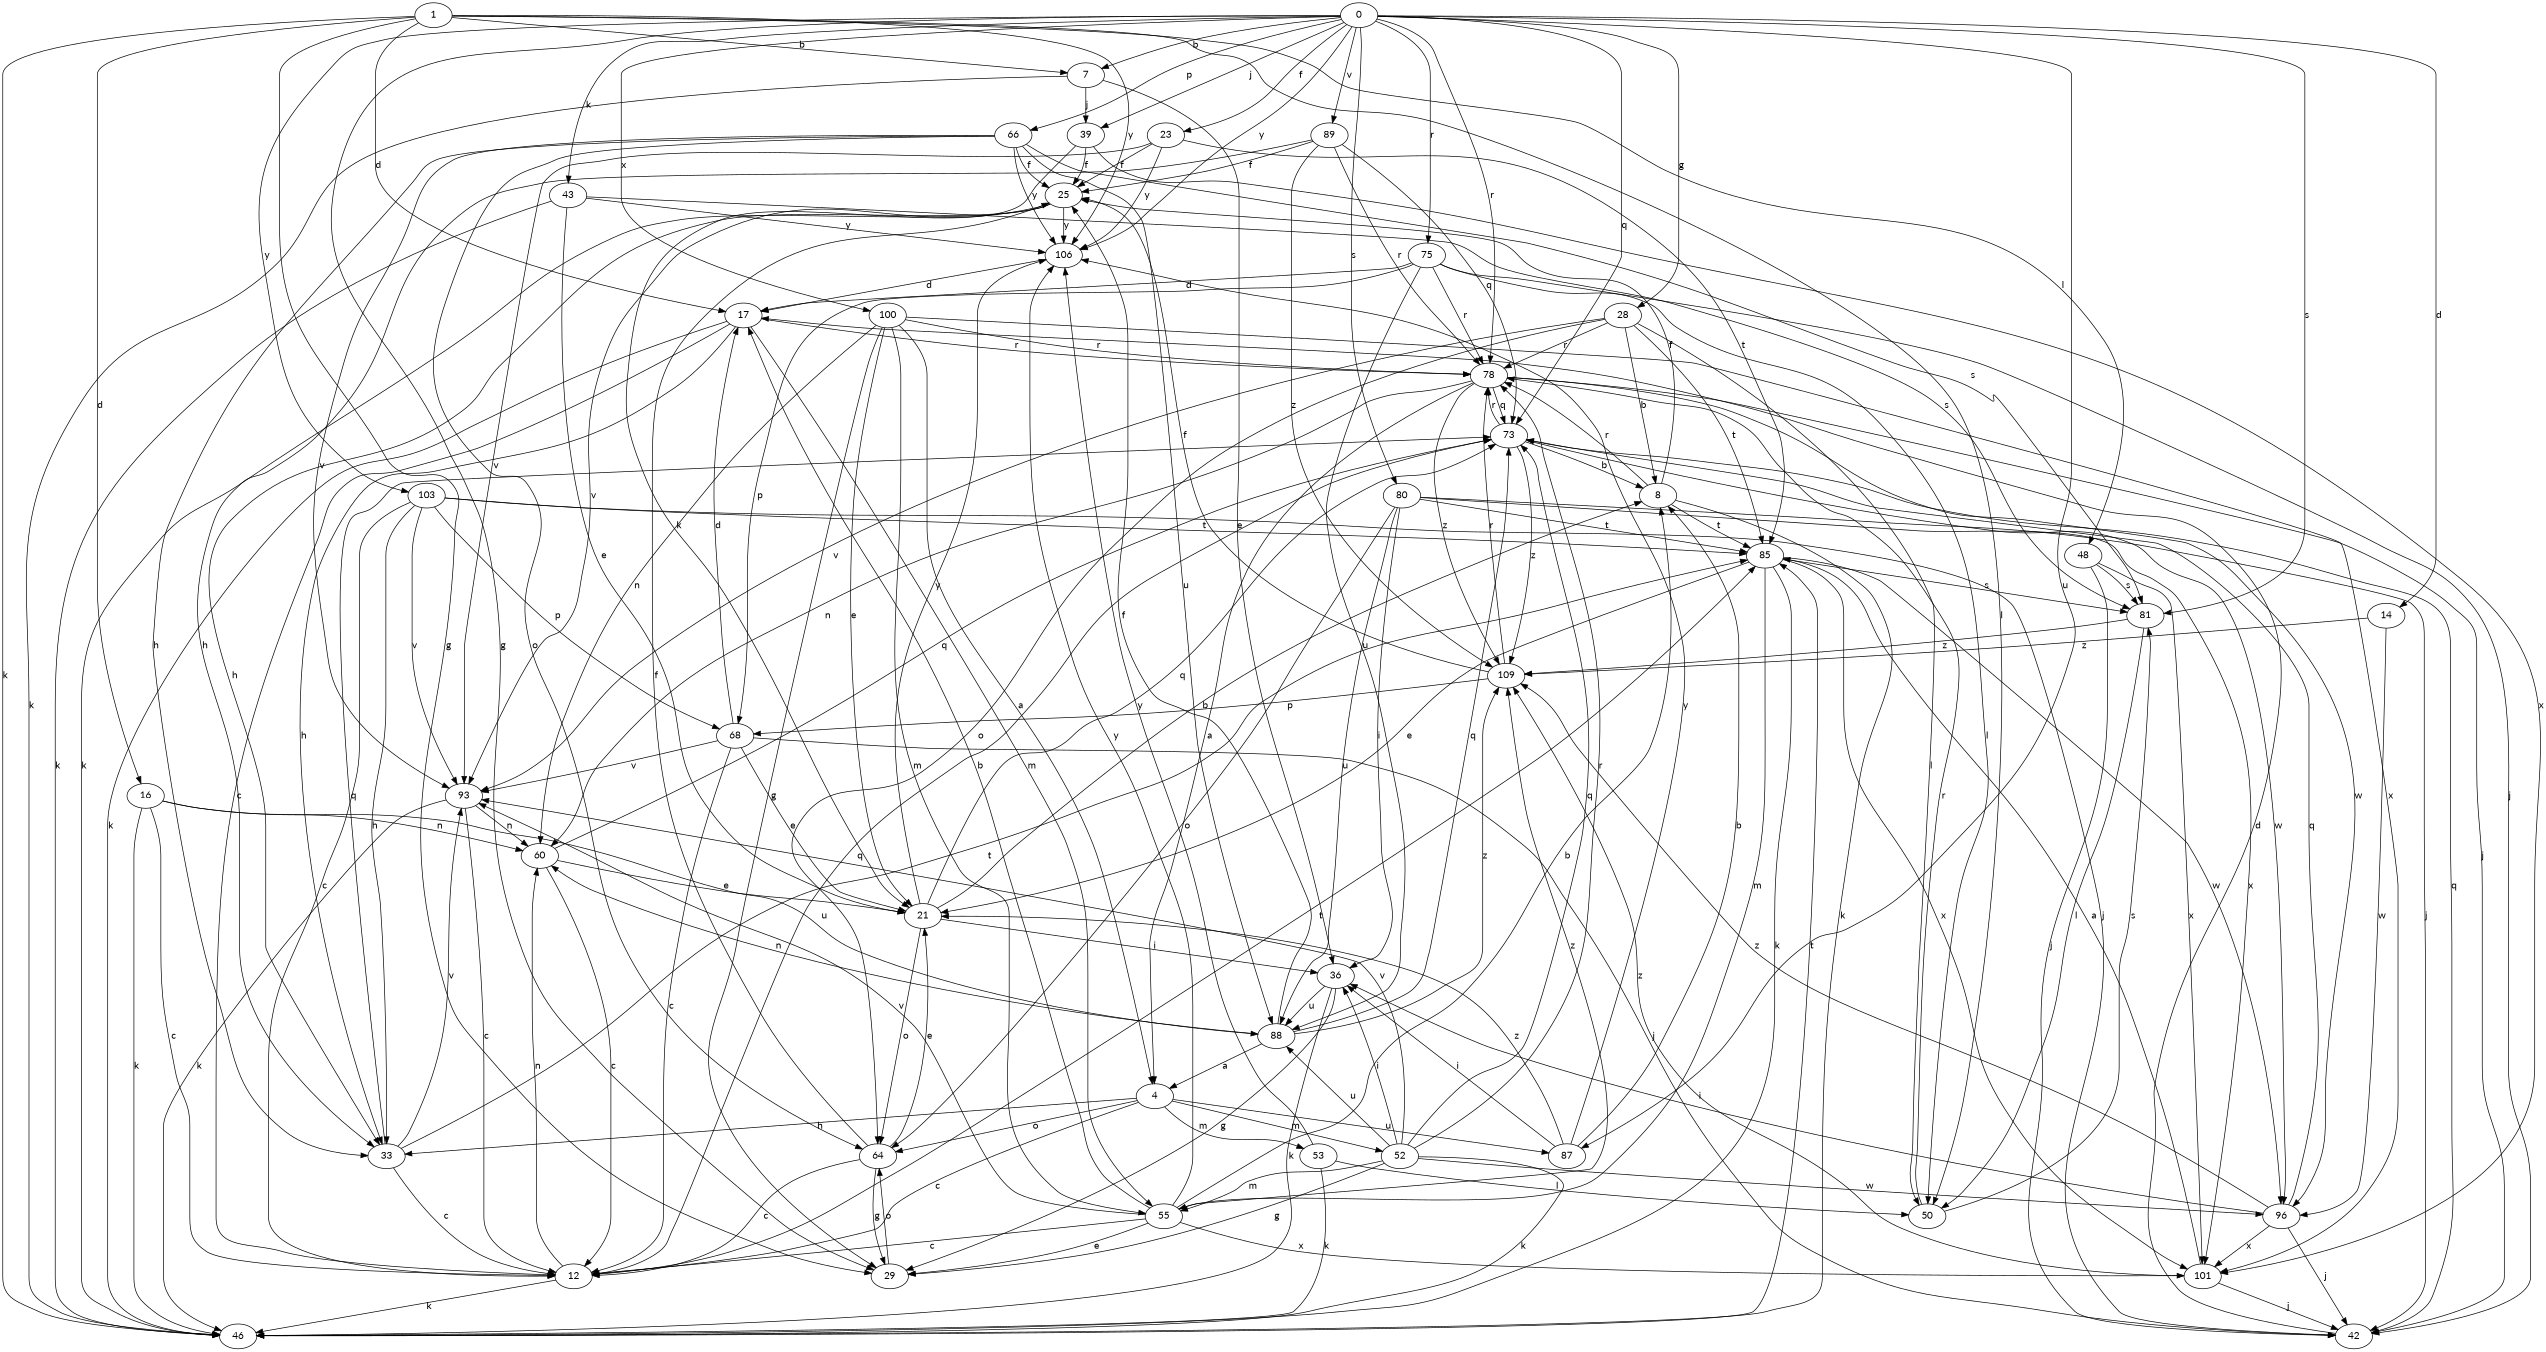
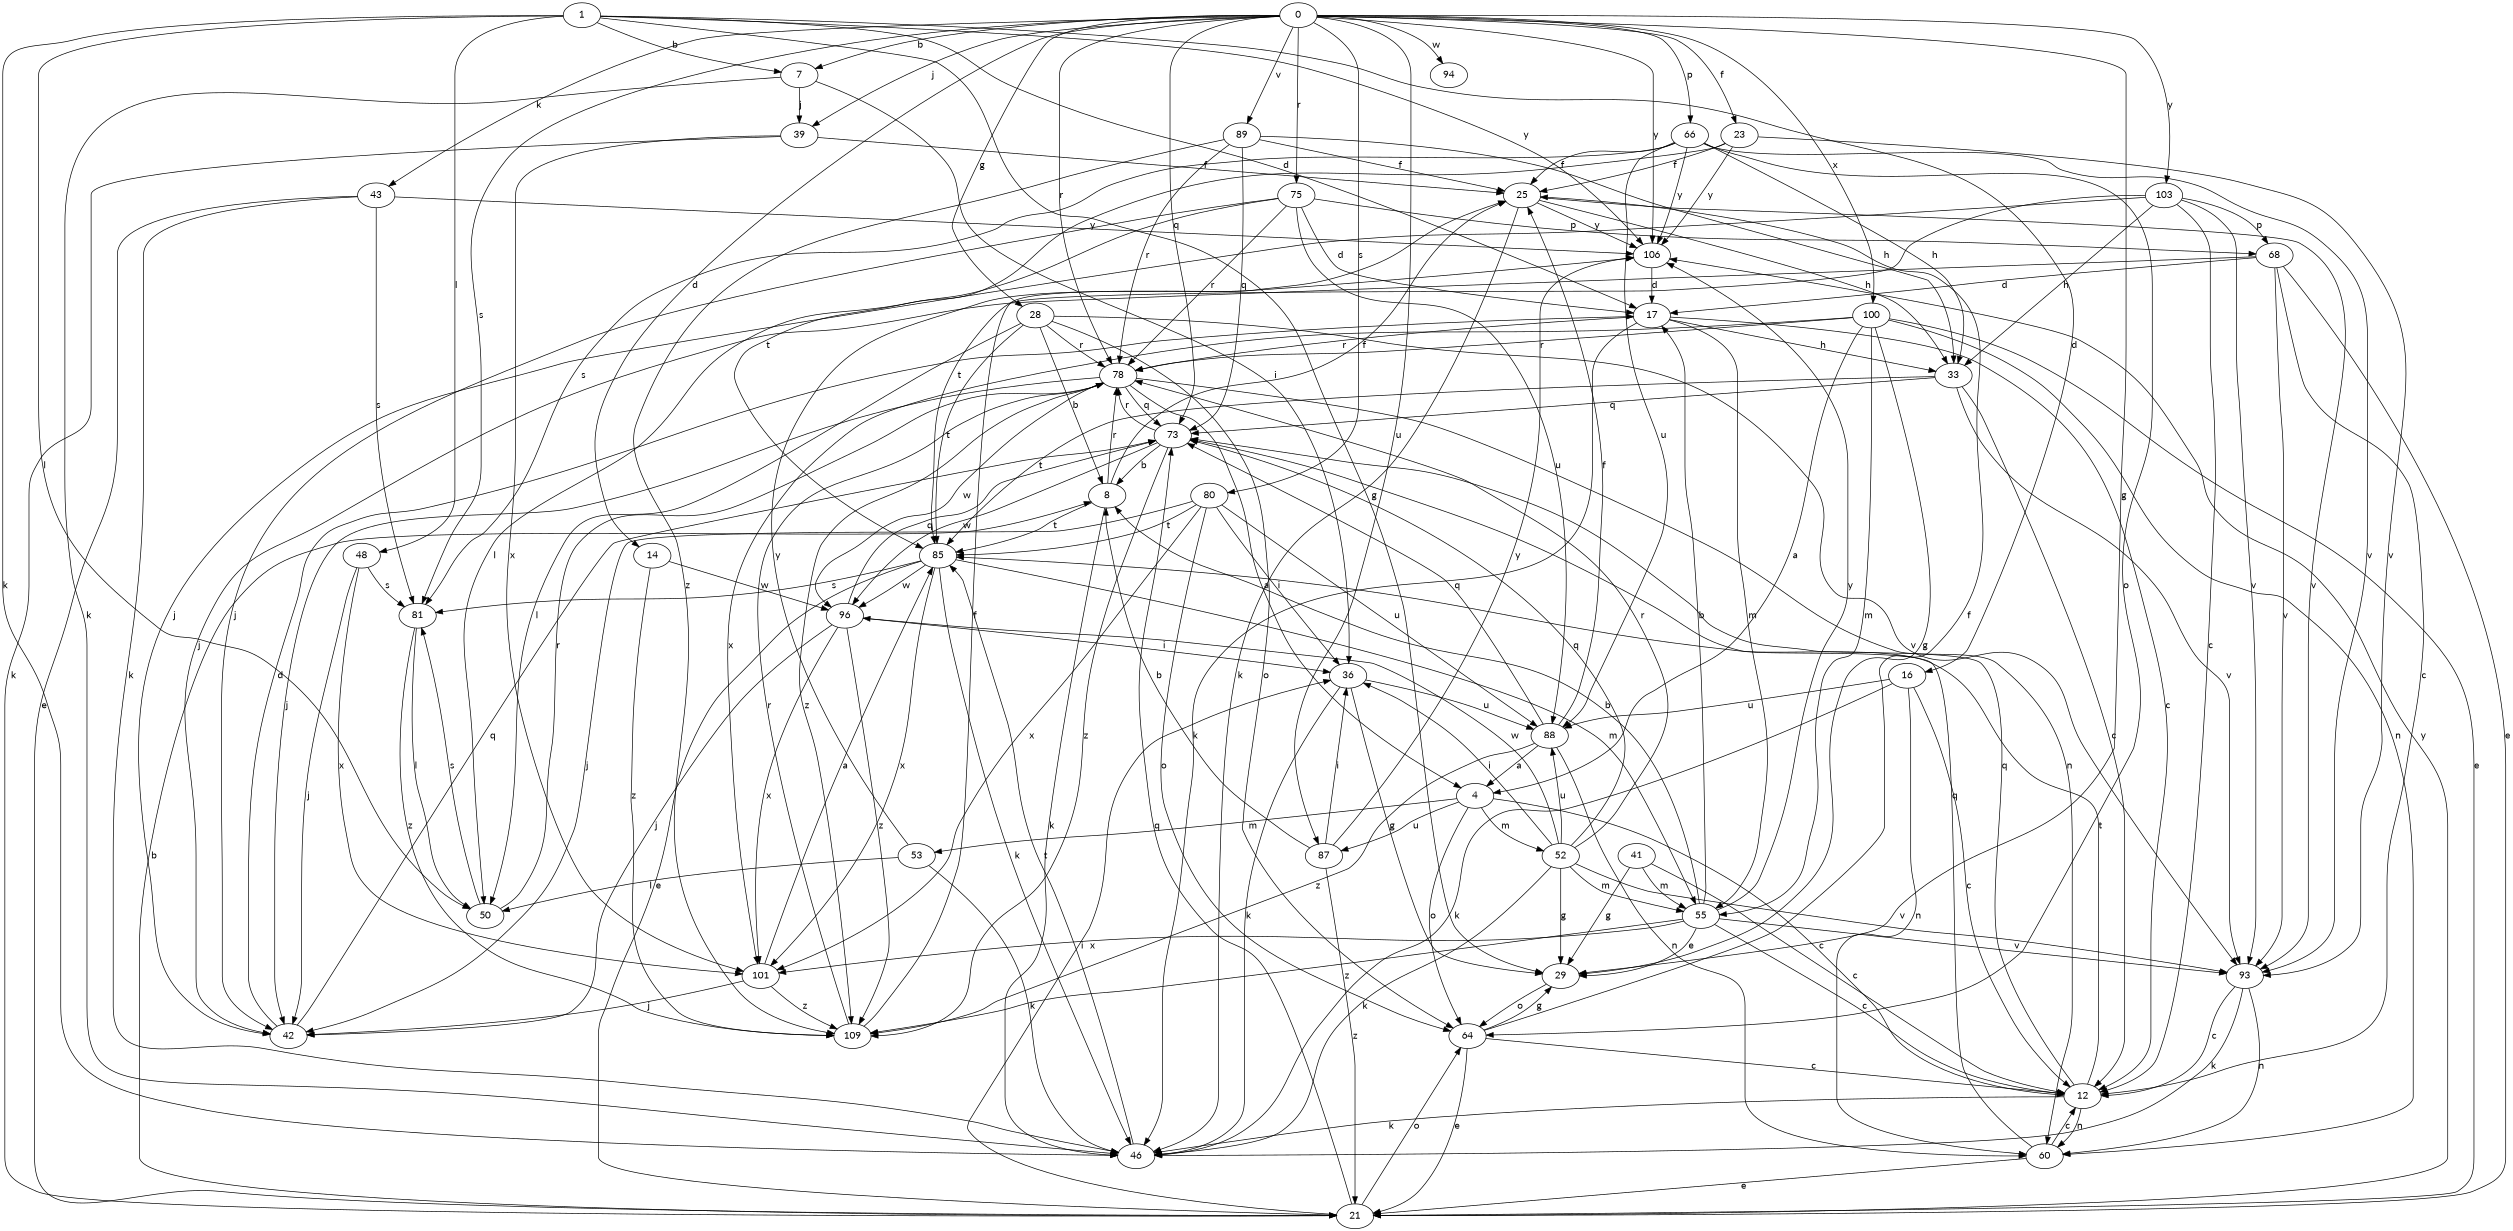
node "94": added
edge "7" -> "36": label "e" -> "i"
edge "109" -> "68": removed, label "p"
node "41": added
edge "4" -> "33": removed, label "h"
